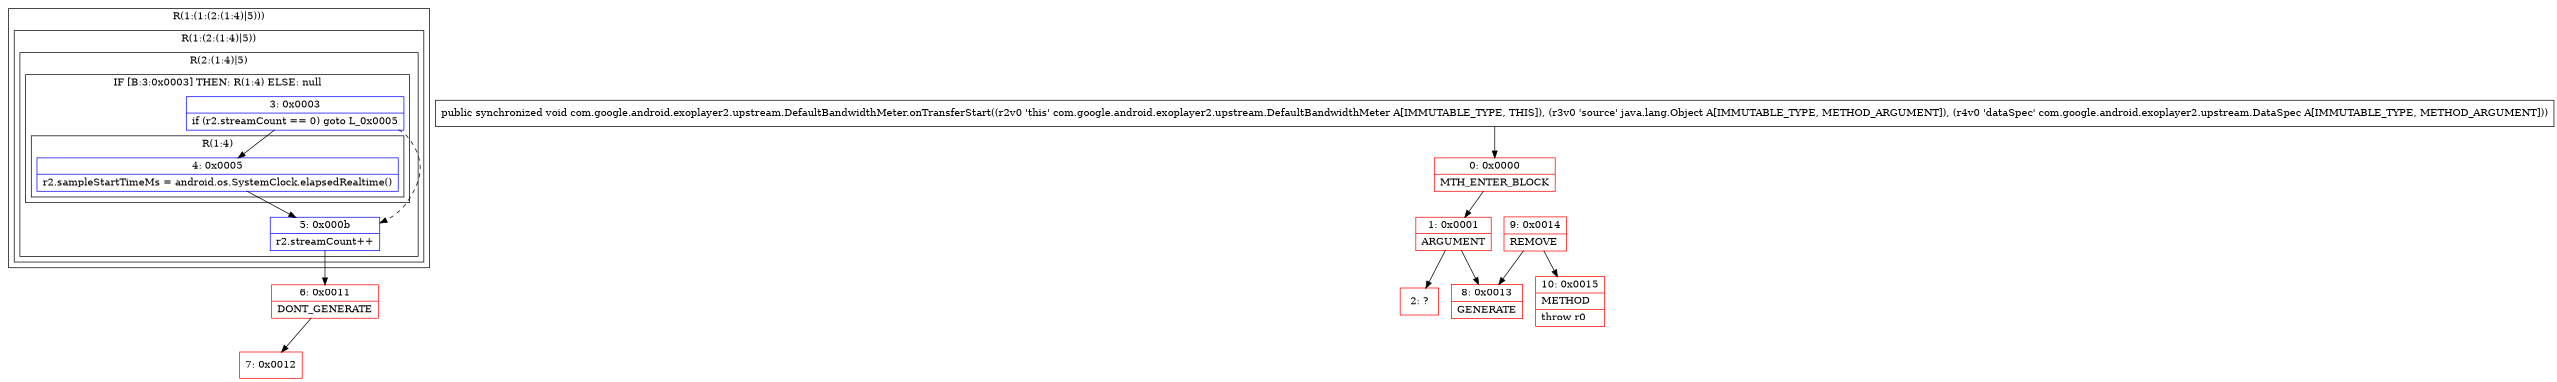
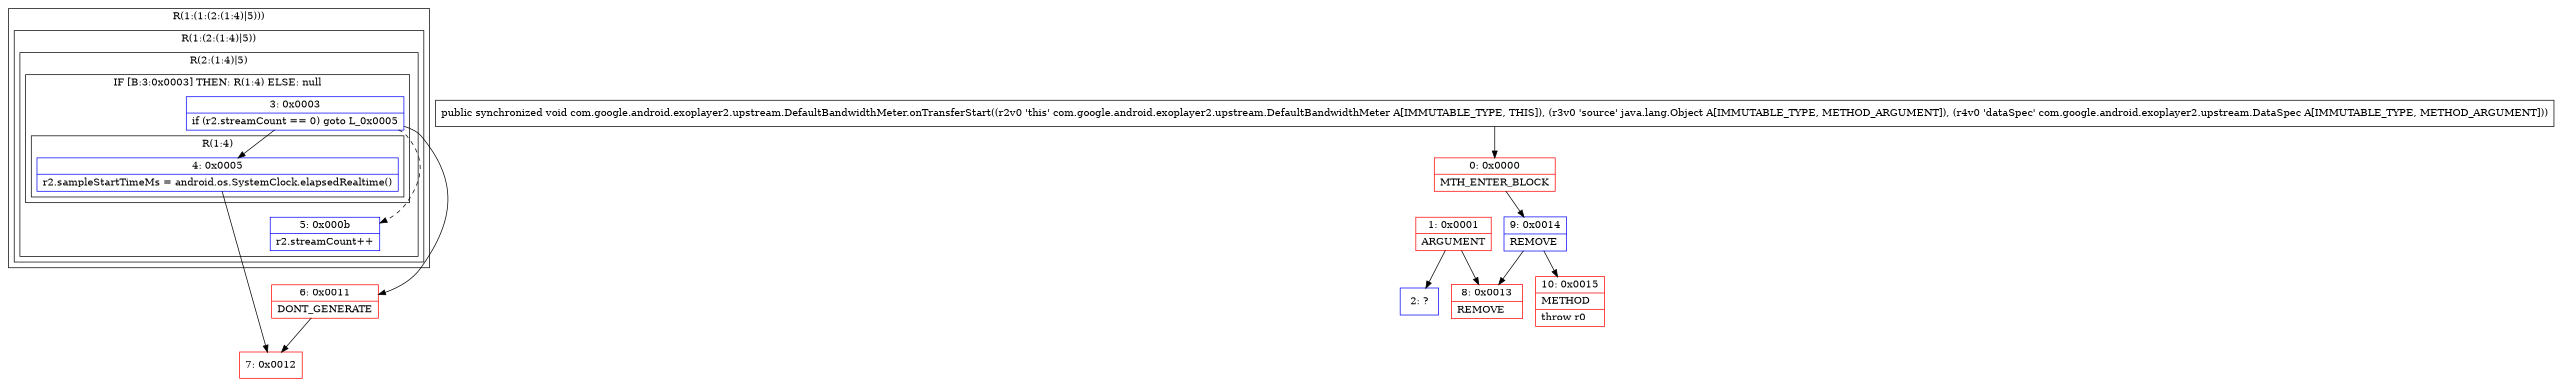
edge "0: 0x0000" -> "1: 0x0001": now "0: 0x0000" -> "9: 0x0014"
edge "4: 0x0005" -> "5: 0x000b": now "4: 0x0005" -> "7: 0x0012"
node "9: 0x0014": color red -> blue
edge "5: 0x000b" -> "6: 0x0011": now "3: 0x0003" -> "6: 0x0011"
node "2: ?": color red -> blue
node "8: 0x0013": text "GENERATE" -> "REMOVE"
